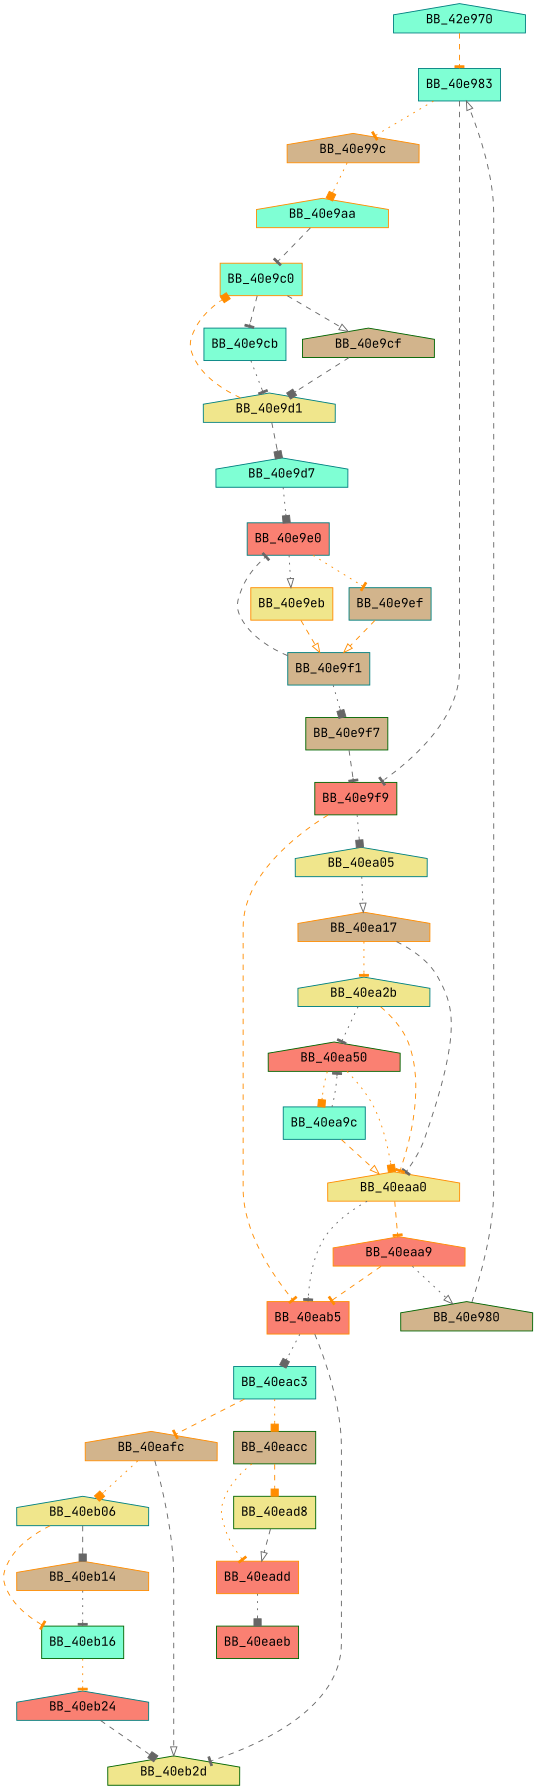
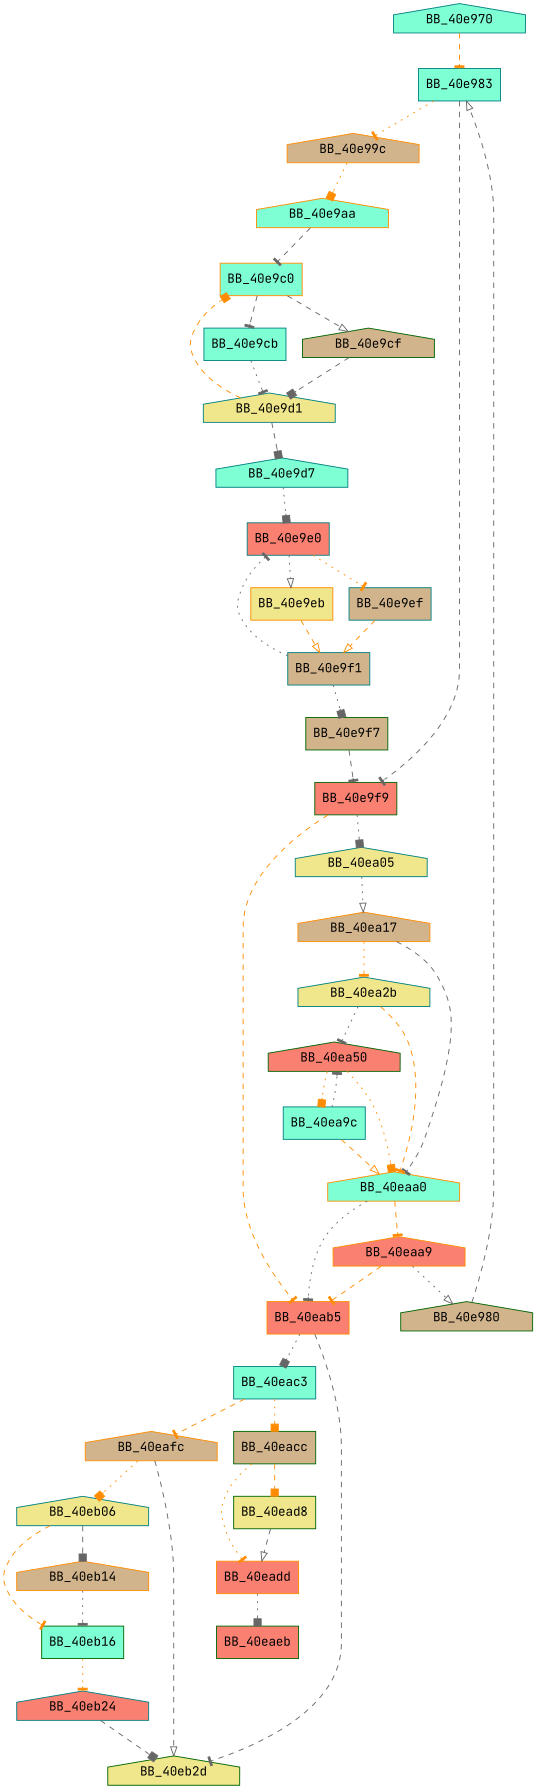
node "BB_42e970": label "BB_42e970" -> "BB_40e970"
edge "BB_40e9f1" -> "BB_40e9e0": style dashed -> dotted
node "BB_40eaa0": fillcolor khaki -> aquamarine
